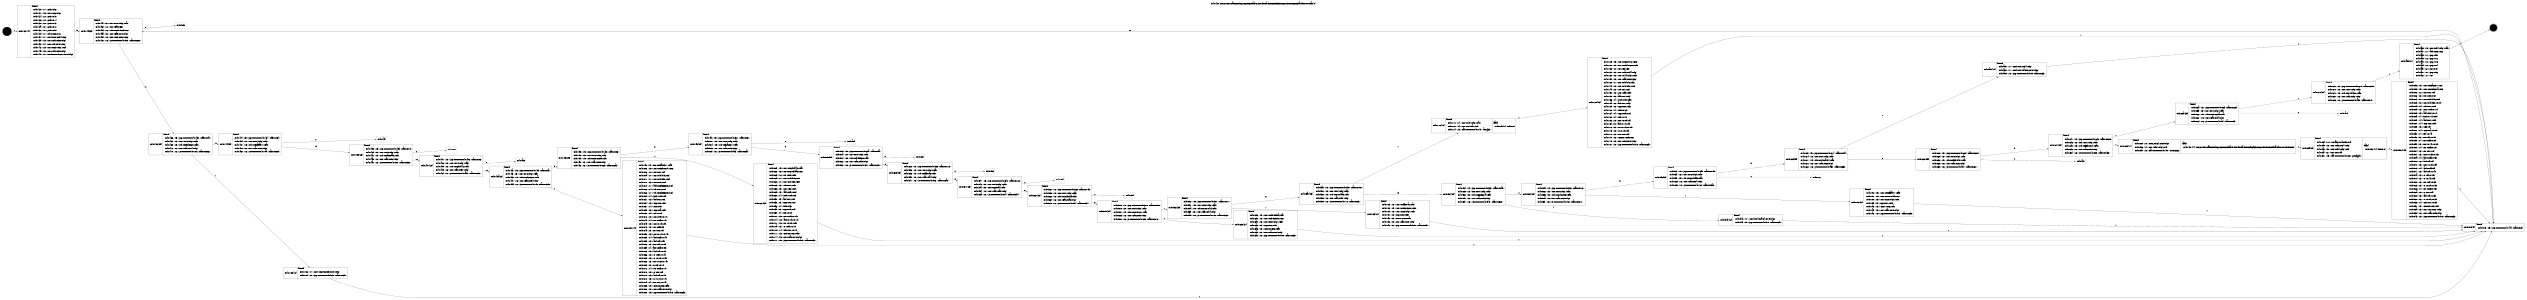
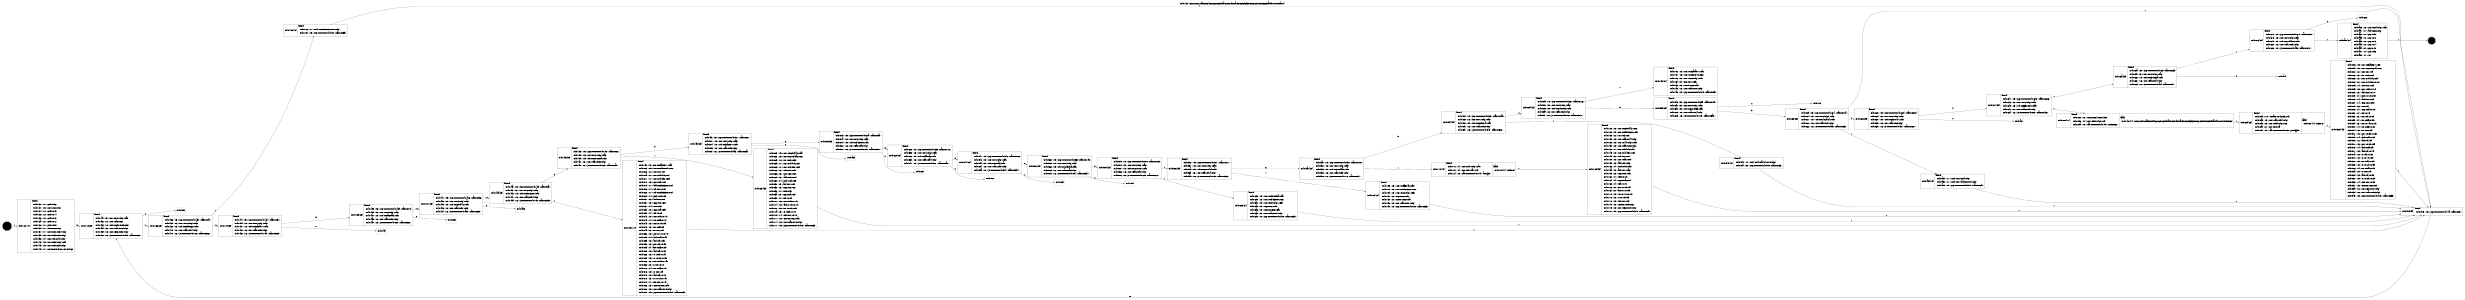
node "0x40168c": added
edge "0x401792 [27]" -> "0x401b15 [5]": now "0x40160f [25]" -> "0x401b15 [5]"
